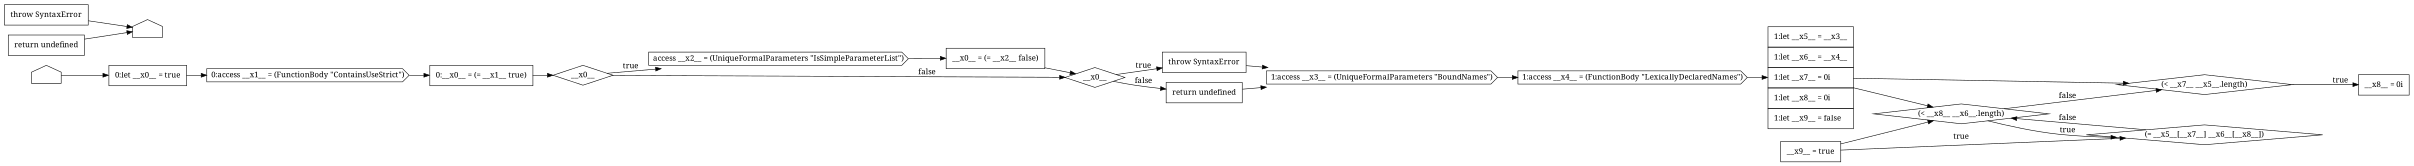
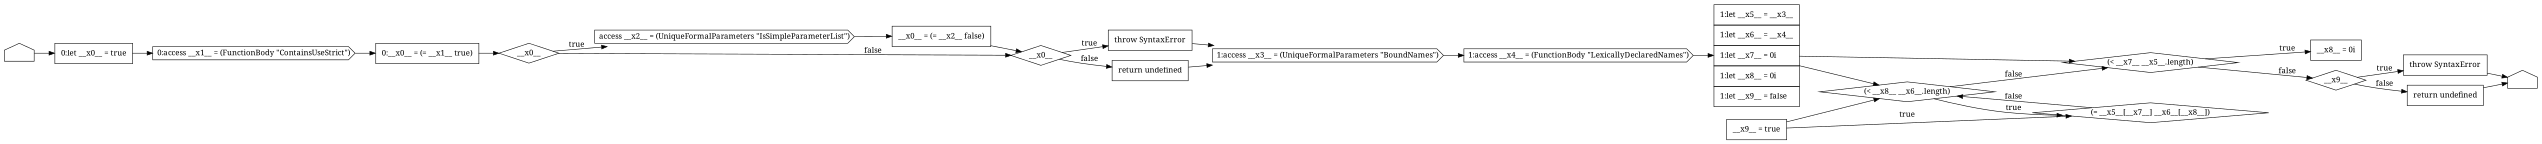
node "__x9__": added
